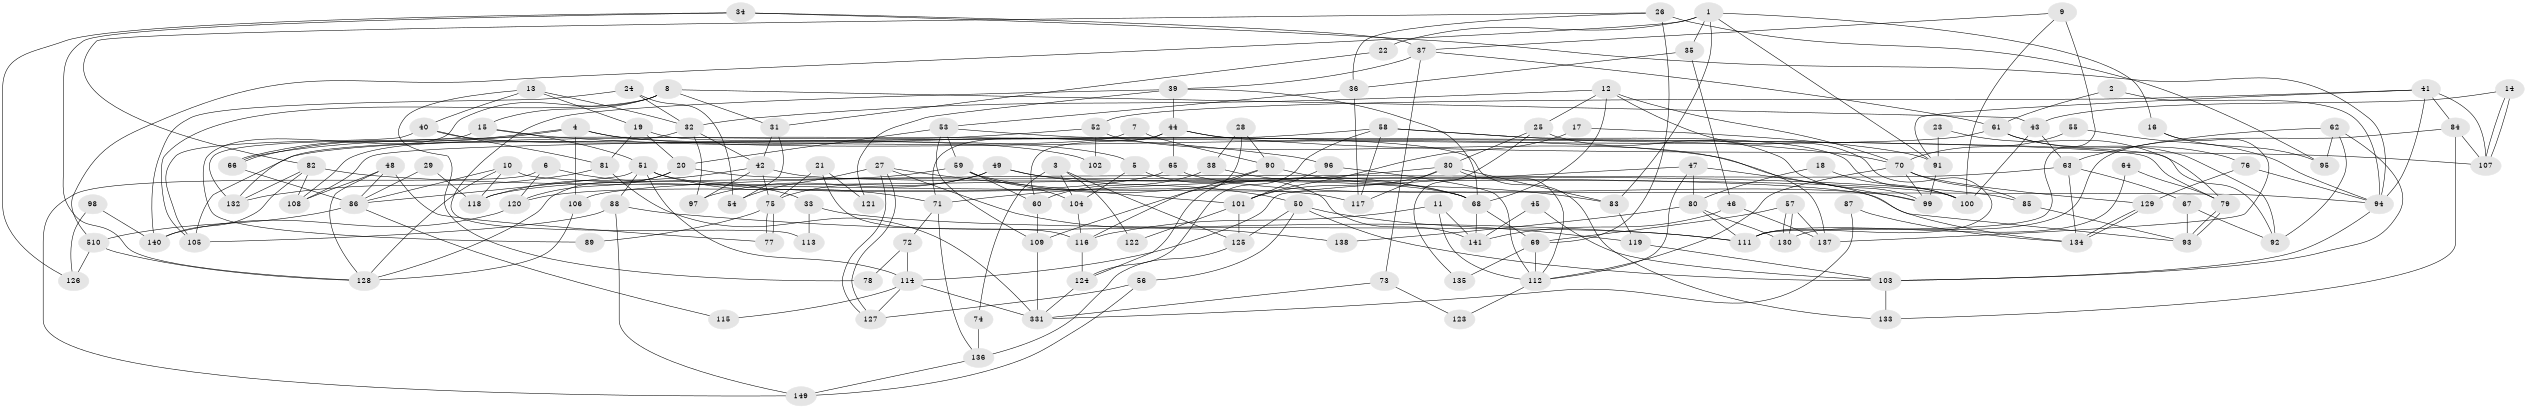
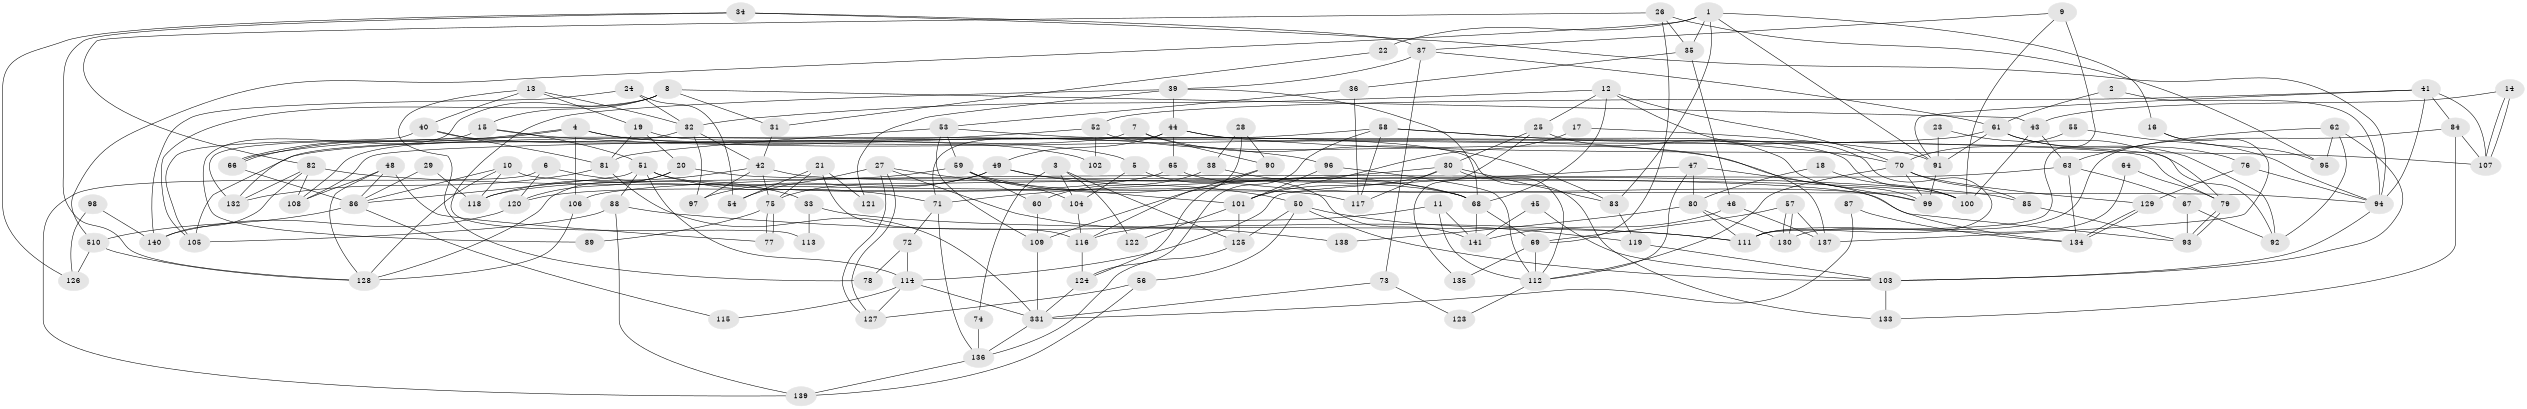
edge "26" -- "36": now "26" -- "35"
edge "61" -- "91": added
edge "53" -- "20": now "53" -- "81"
edge "44" -- "60": now "44" -- "49"
edge "31" -- "54": now "21" -- "54"
edge "90" -- "83": now "7" -- "83"
edge "331" -- "136": added
node "149": label "149" -> "139"
